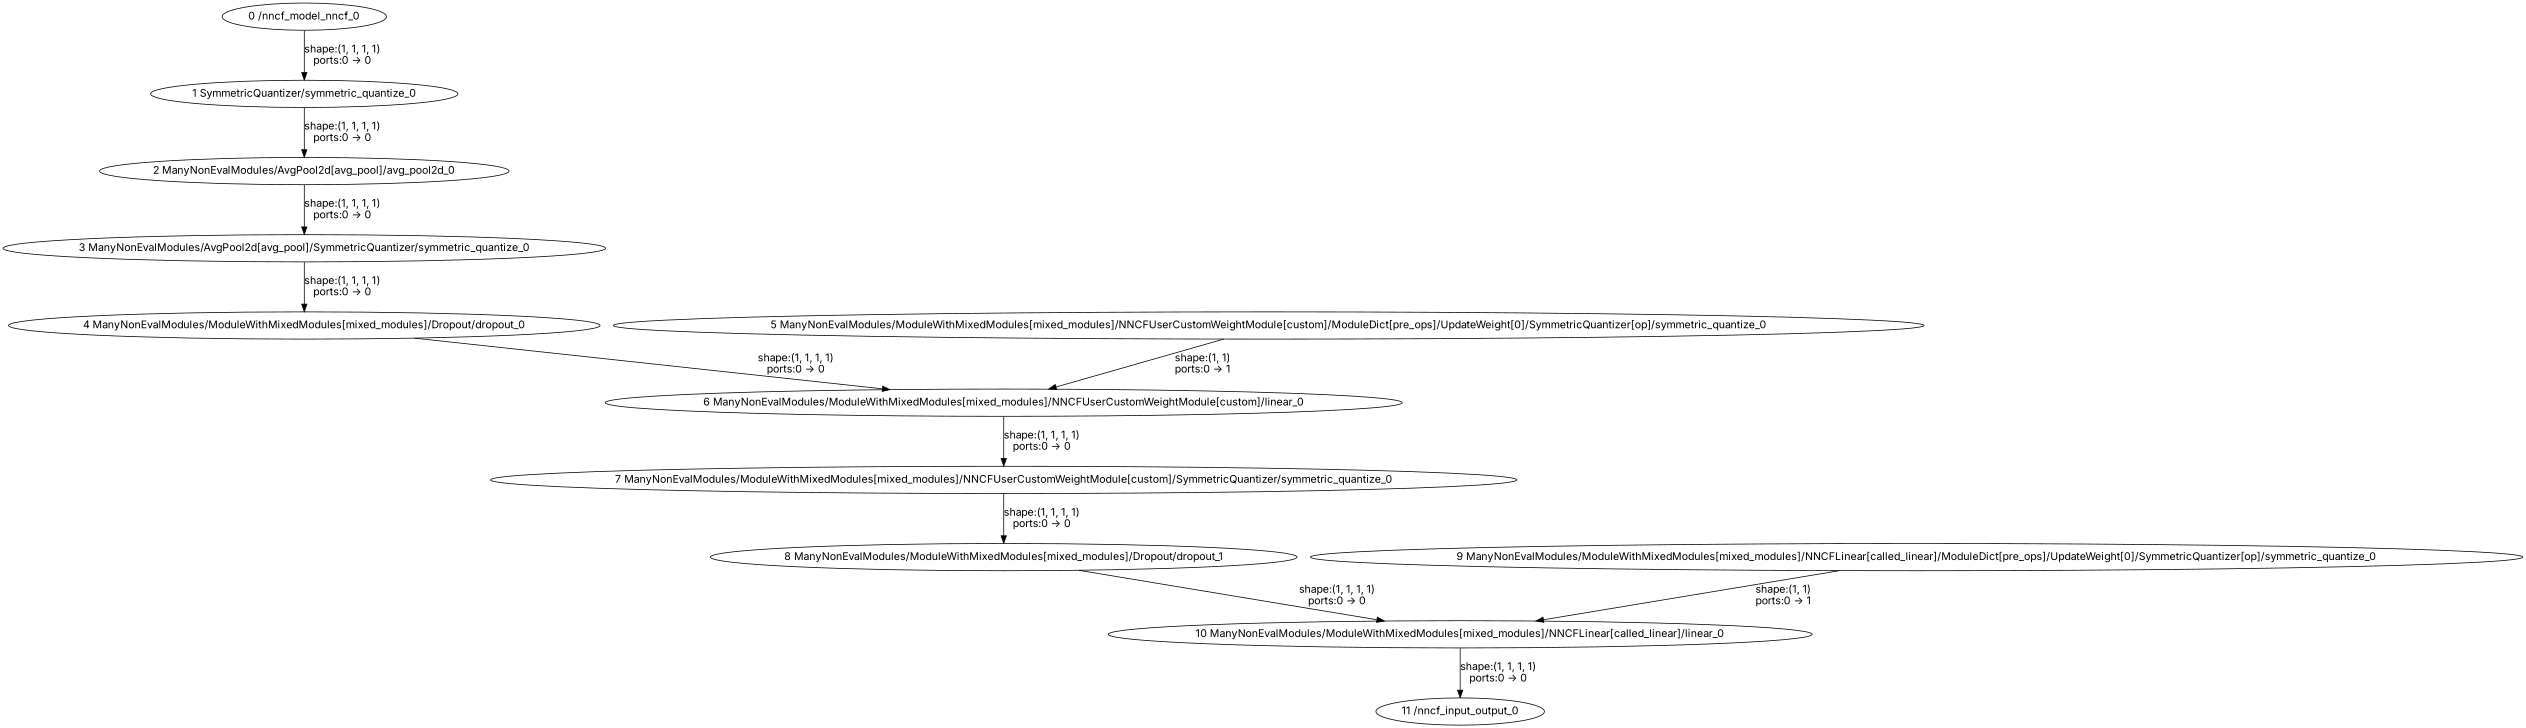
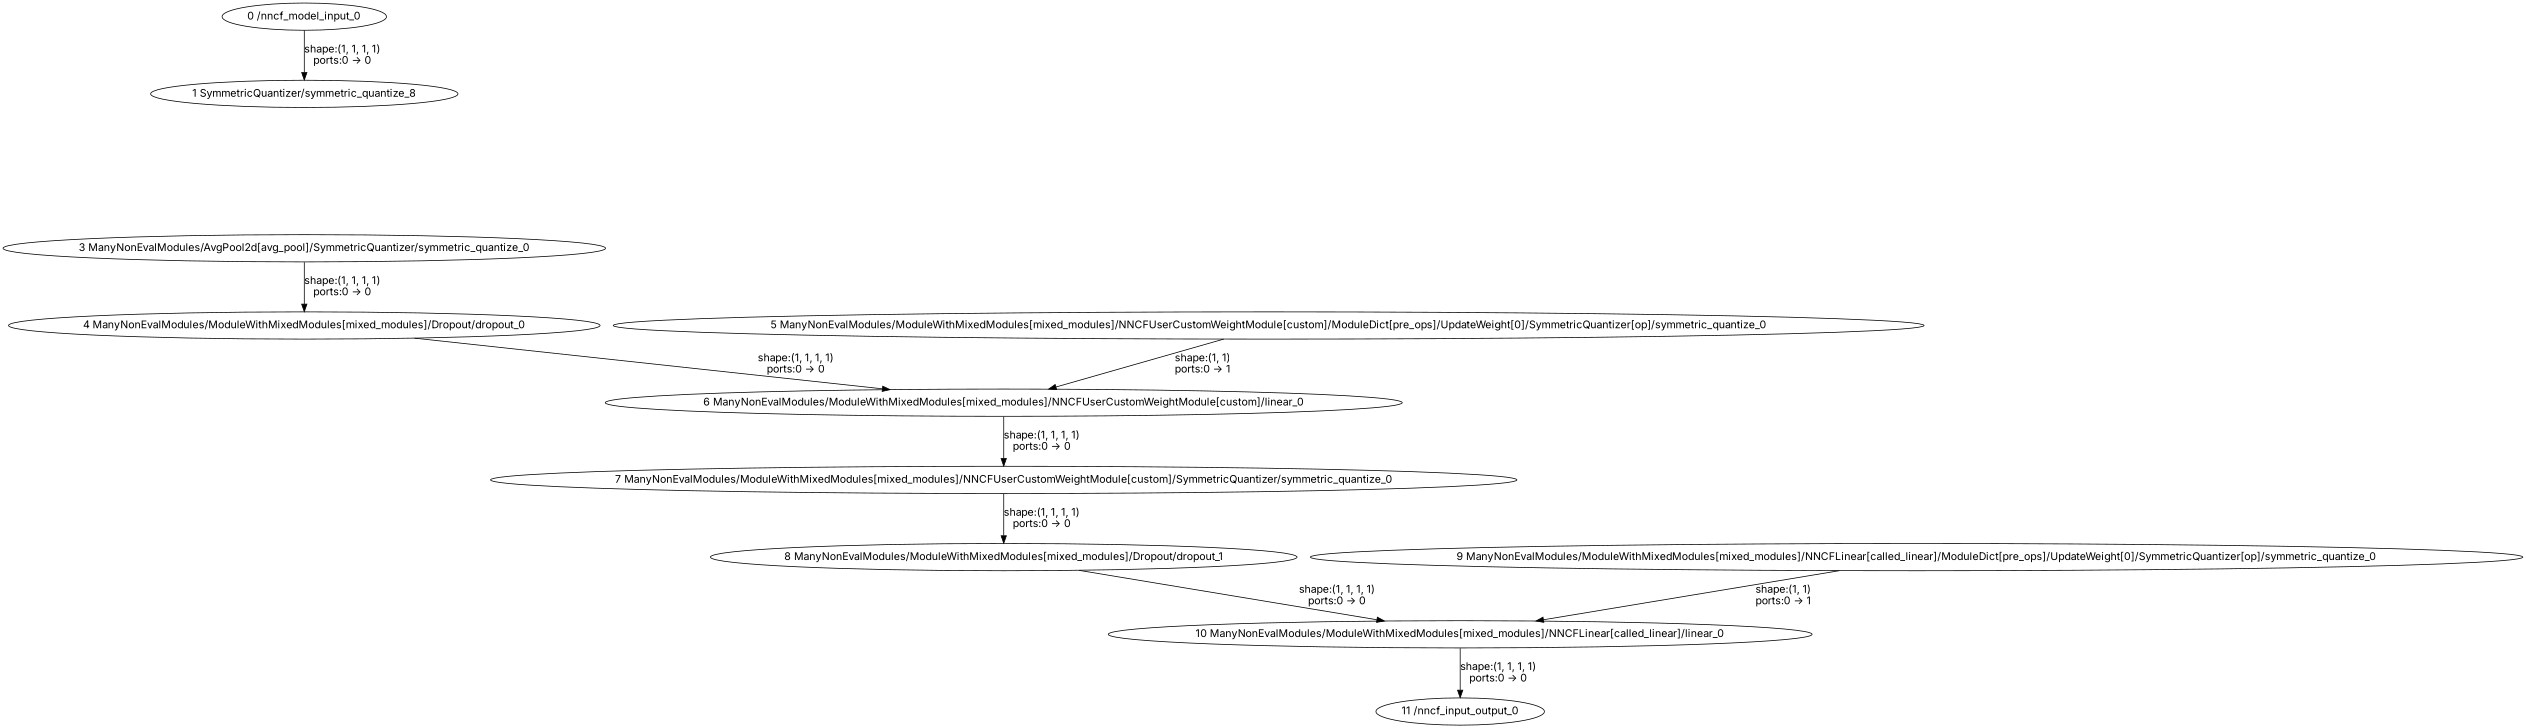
node "0 /nncf_model_nncf_0": label "0 /nncf_model_nncf_0" -> "0 /nncf_model_input_0"
node "1 SymmetricQuantizer/symmetric_quantize_0": label "1 SymmetricQuantizer/symmetric_quantize_0" -> "1 SymmetricQuantizer/symmetric_quantize_8"
node "2 ManyNonEvalModules/AvgPool2d[avg_pool]/avg_pool2d_0": removed
